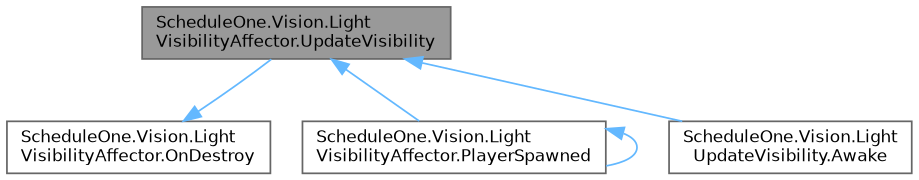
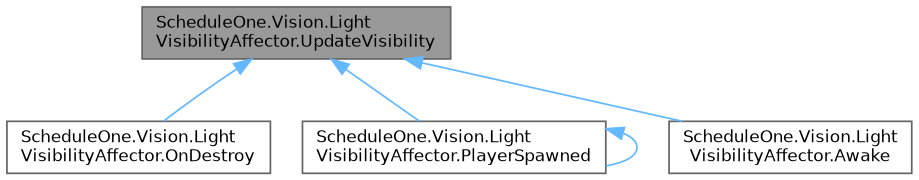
edge "ScheduleOne.Vision.Light VisibilityAffector.UpdateVisibility" -> "ScheduleOne.Vision.Light VisibilityAffector.OnDestroy": reversed
node "ScheduleOne.Vision.Light UpdateVisibility.Awake": label "ScheduleOne.Vision.Light UpdateVisibility.Awake" -> "ScheduleOne.Vision.Light VisibilityAffector.Awake"
